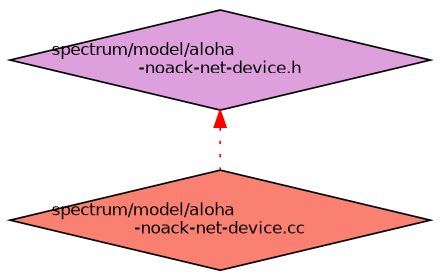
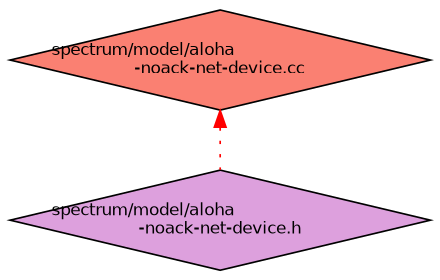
edge "spectrum/model/aloha -noack-net-device.cc" -> "spectrum/model/aloha -noack-net-device.h": reversed
